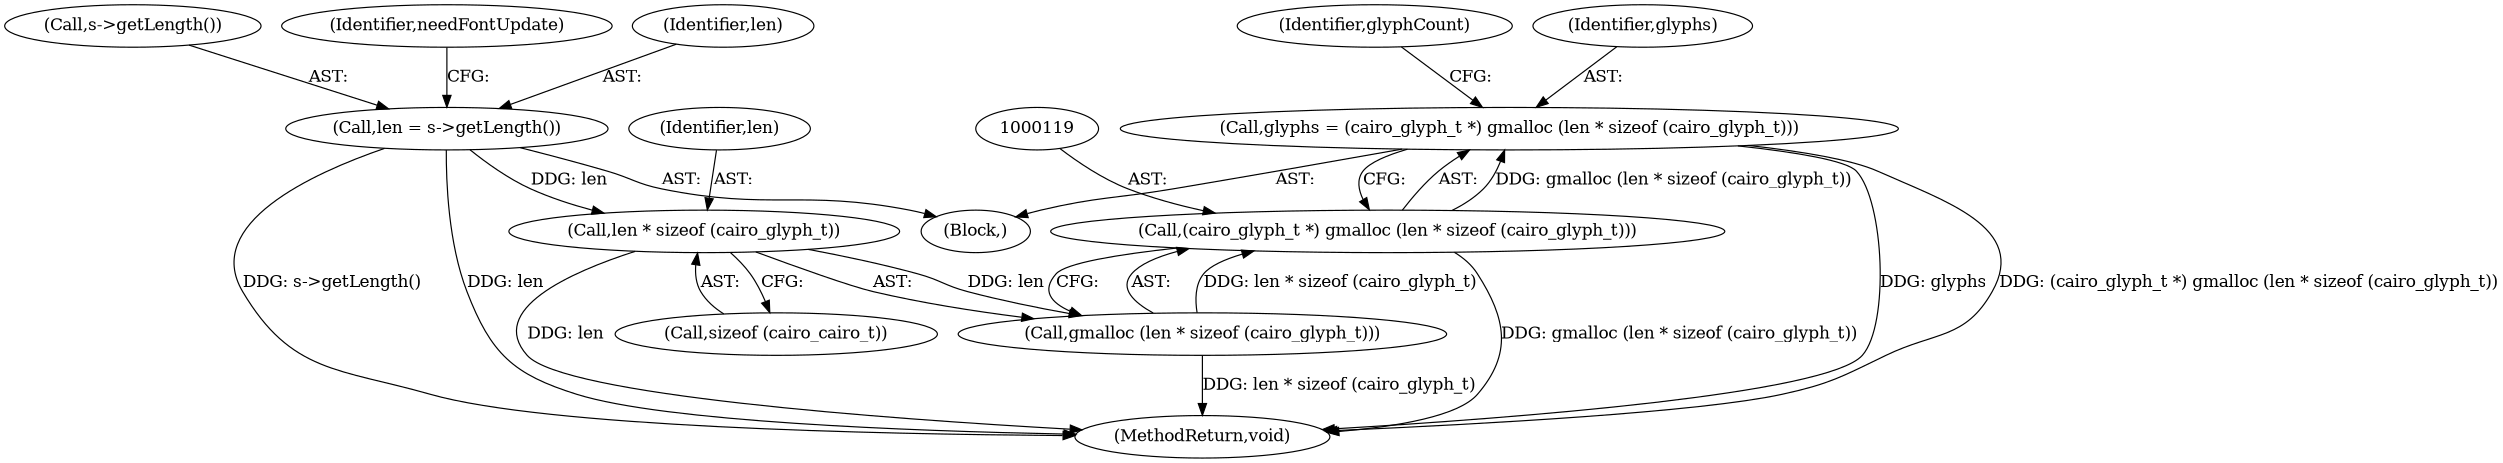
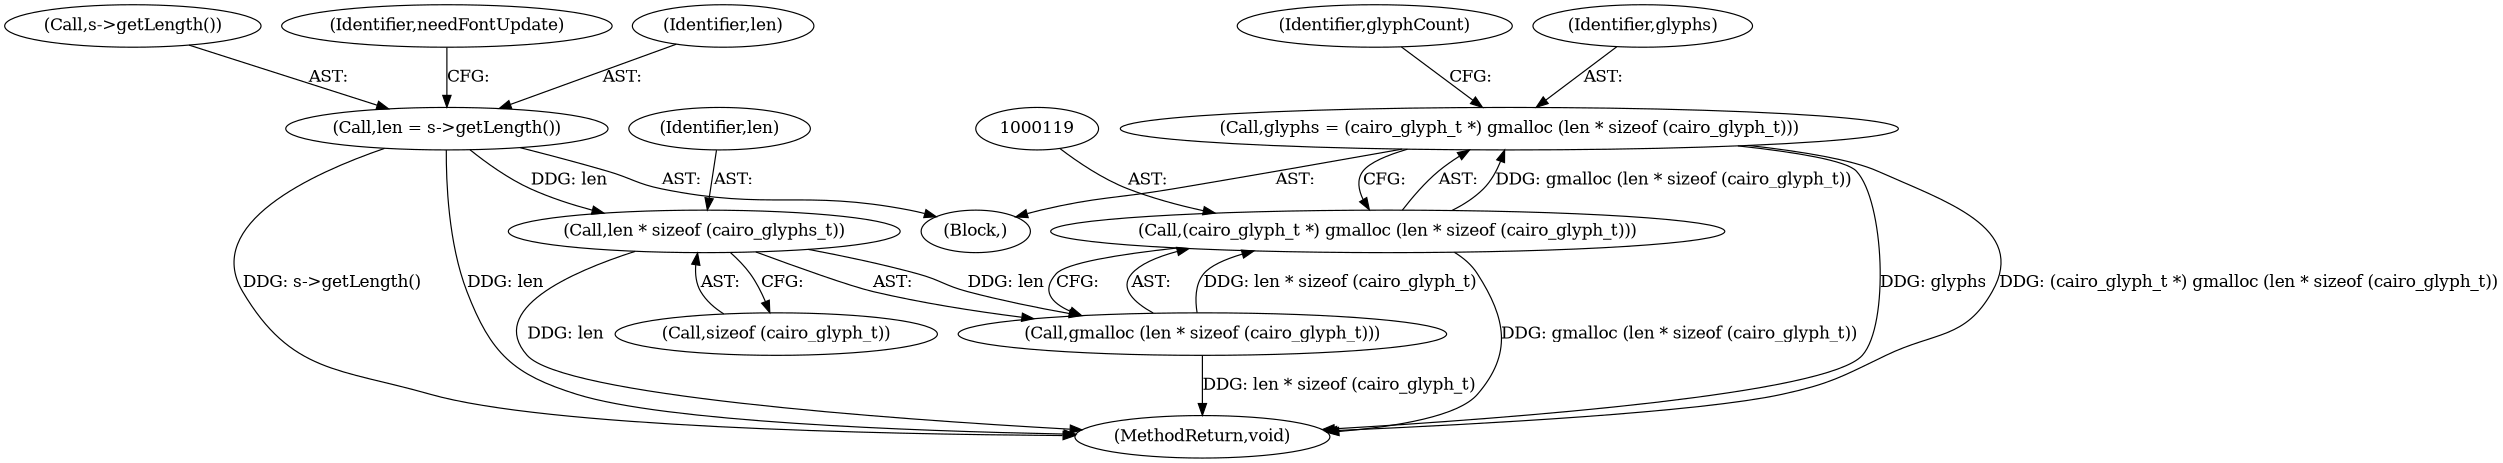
node "(Call,len * sizeof (cairo_glyph_t))": label "(Call,len * sizeof (cairo_glyph_t))" -> "(Call,len * sizeof (cairo_glyphs_t))"
node "(Call,sizeof (cairo_cairo_t))": label "(Call,sizeof (cairo_cairo_t))" -> "(Call,sizeof (cairo_glyph_t))"
